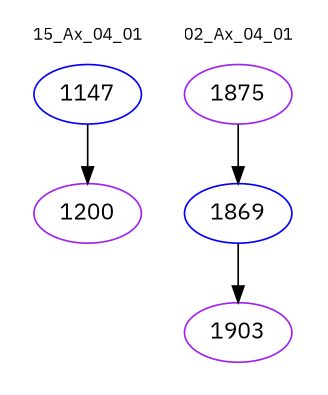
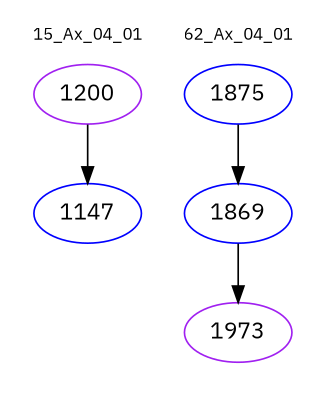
cluster "02_Ax_04_01": label "02_Ax_04_01" -> "62_Ax_04_01"
node "1875": color purple -> blue
edge "1147" -> "1200": reversed
node "1903": label "1903" -> "1973"
